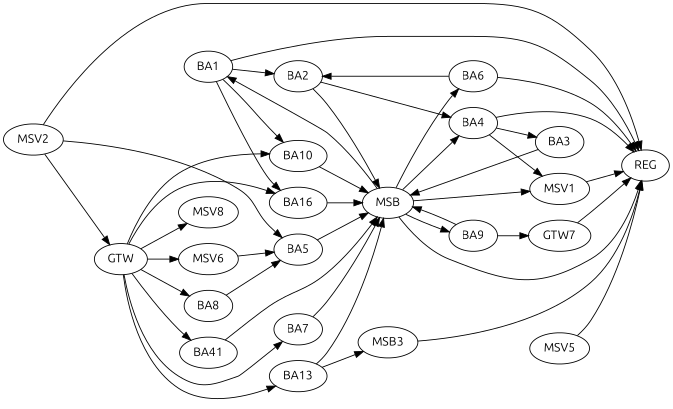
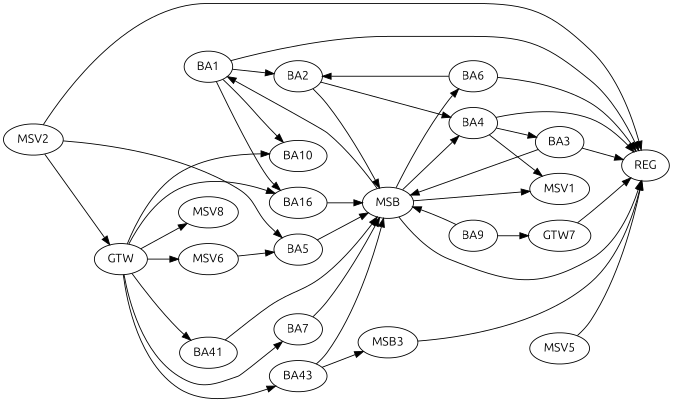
edge "BA10" -> "MSB": removed
edge "MSV1" -> "REG": now "BA3" -> "REG"
edge "MSB" -> "BA9": removed
node "BA8": removed
node "BA13": label "BA13" -> "BA43"
